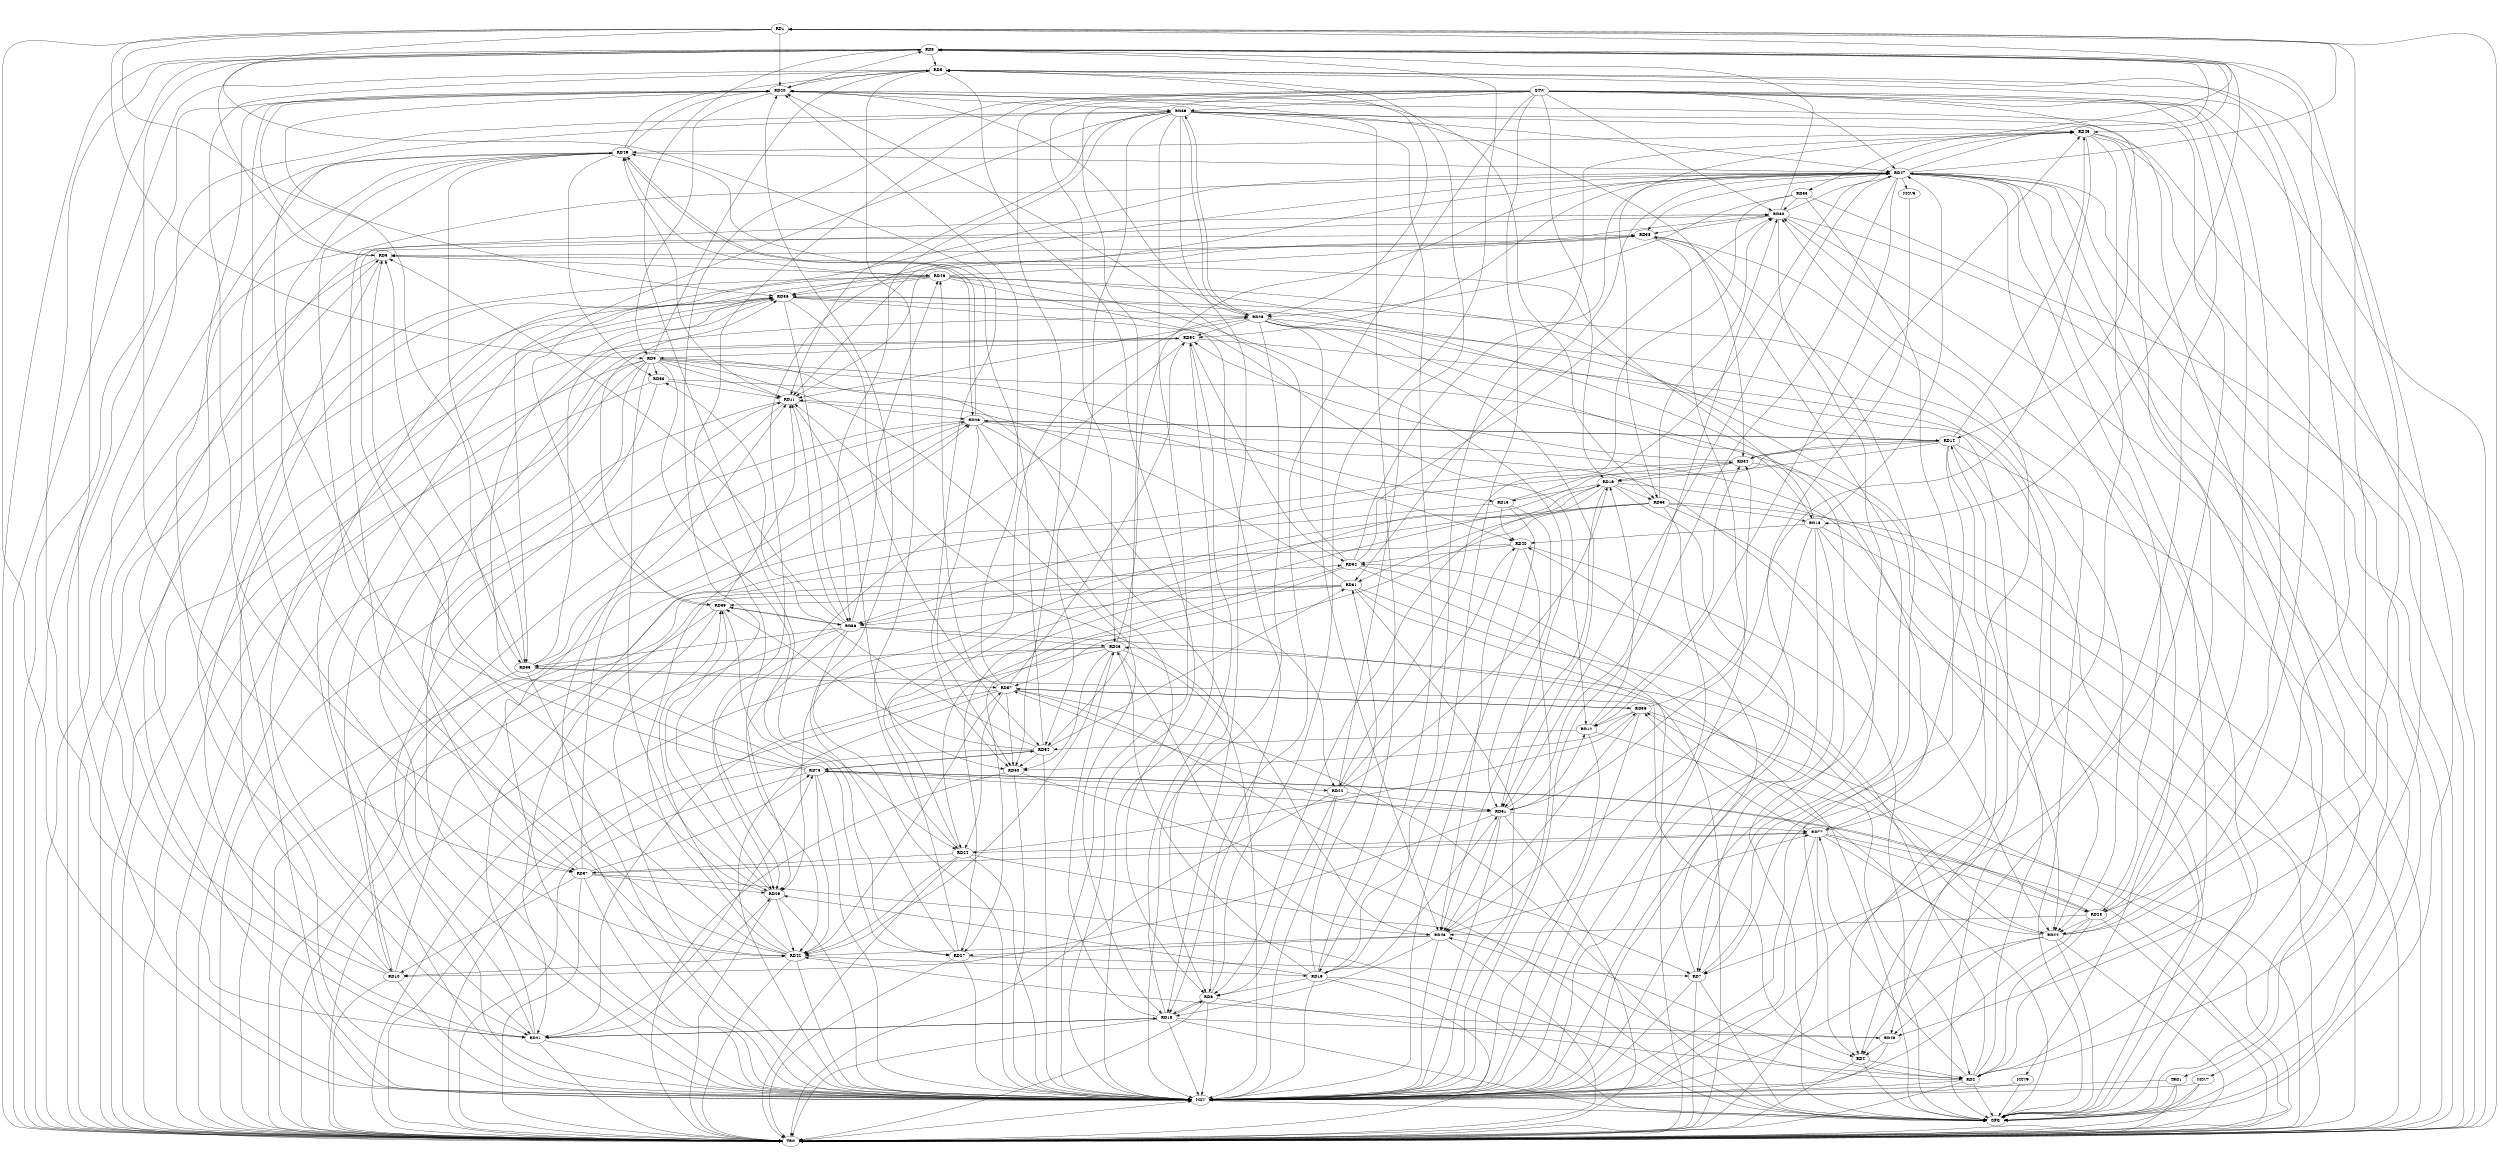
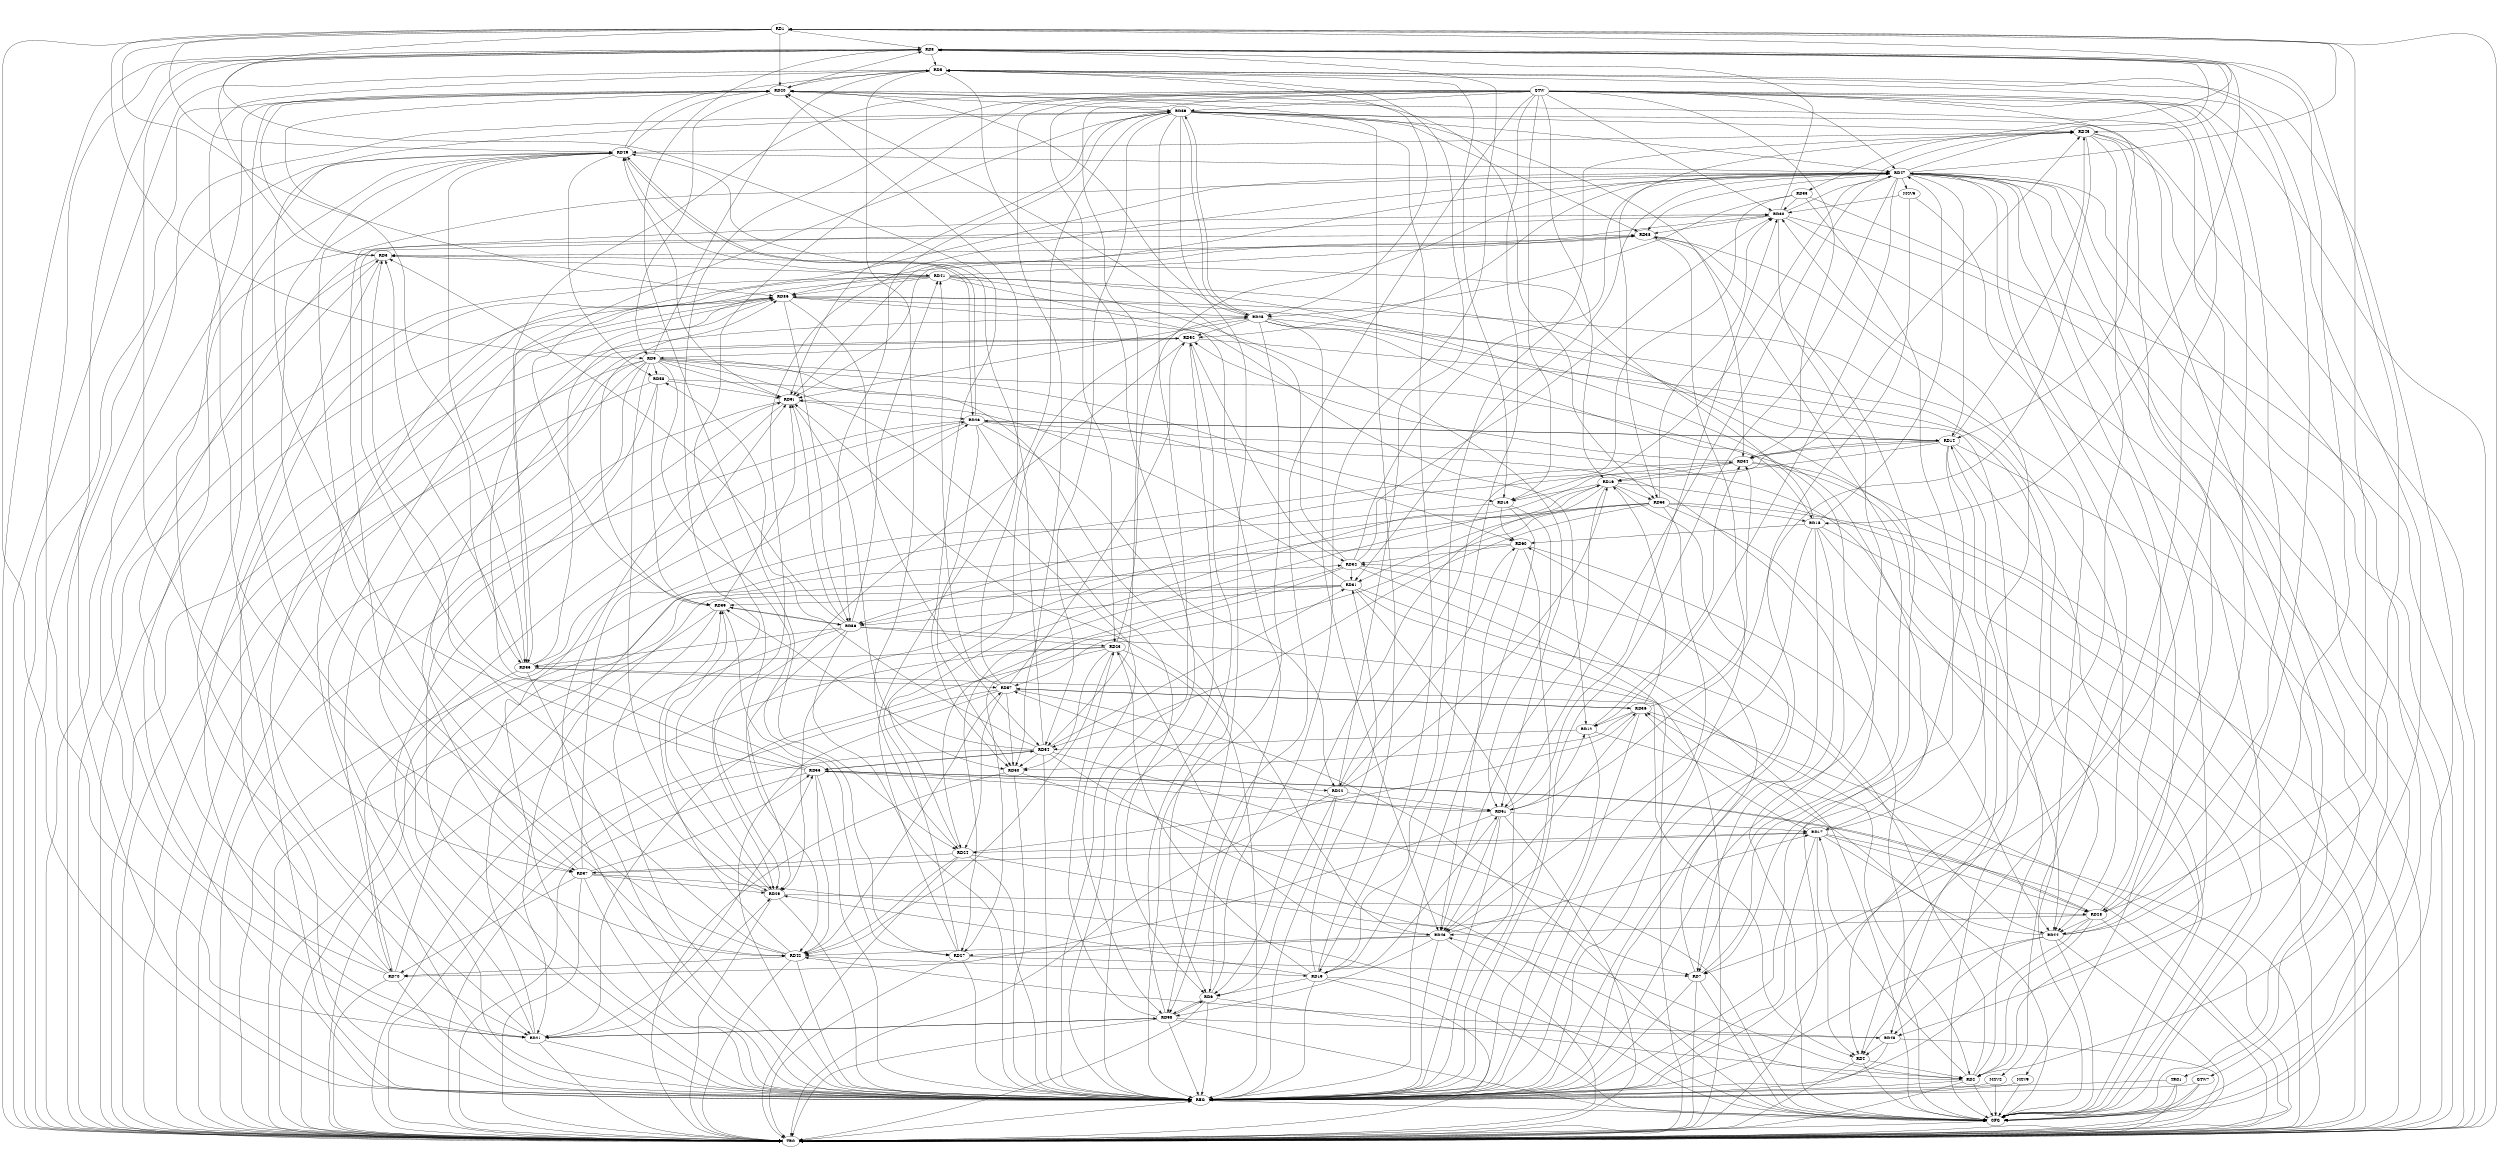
edge "RD1" -> "RD8": added
edge "RD1" -> "RD49": added
edge "RD5" -> "RD13": added
edge "GTW" -> "RD35": added
edge "RD59" -> "RD38": added
edge "GTW" -> "RD34": added
node "RD46": label "RD46" -> "RD41"
edge "RD47" -> "RD14": added
edge "GTW" -> "RD13": added
node "RD11": label "RD11" -> "RD91"
edge "RD58" -> "RD39": added
edge "RD25" -> "RD51": removed
edge "RD27" -> "RD20": now "RD27" -> "RD59"
node "RD40": label "RD40" -> "RD60"
edge "RD32" -> "RD31": added
edge "RD12" -> "RD16": now "RD36" -> "RD16"
edge "RD53" -> "RD54": added
edge "RD2" -> "RD30": now "MSV5" -> "RD30"
edge "RD42" -> "RD26": removed
edge "MSV5" -> "CFG": added
edge "RD44" -> "RD23": removed
node "RD75": label "RD75" -> "RD55"
node "RD77": label "RD77" -> "RD17"
edge "RD57" -> "RD7": now "RD54" -> "RD7"
edge "RD54" -> "CFG": added
edge "RD29" -> "RD42": now "RD29" -> "RD28"
node "RD10": label "RD10" -> "RD70"
node "RD18": label "RD18" -> "RD98"
node "MSV2": added
node "MSV7": label "MSV7" -> "GTW7"
node "MSV": label "MSV" -> "REG"
edge "RD34" -> "TRC": added
edge "RD48" -> "TRC": added
edge "CFG" -> "TRC": added
